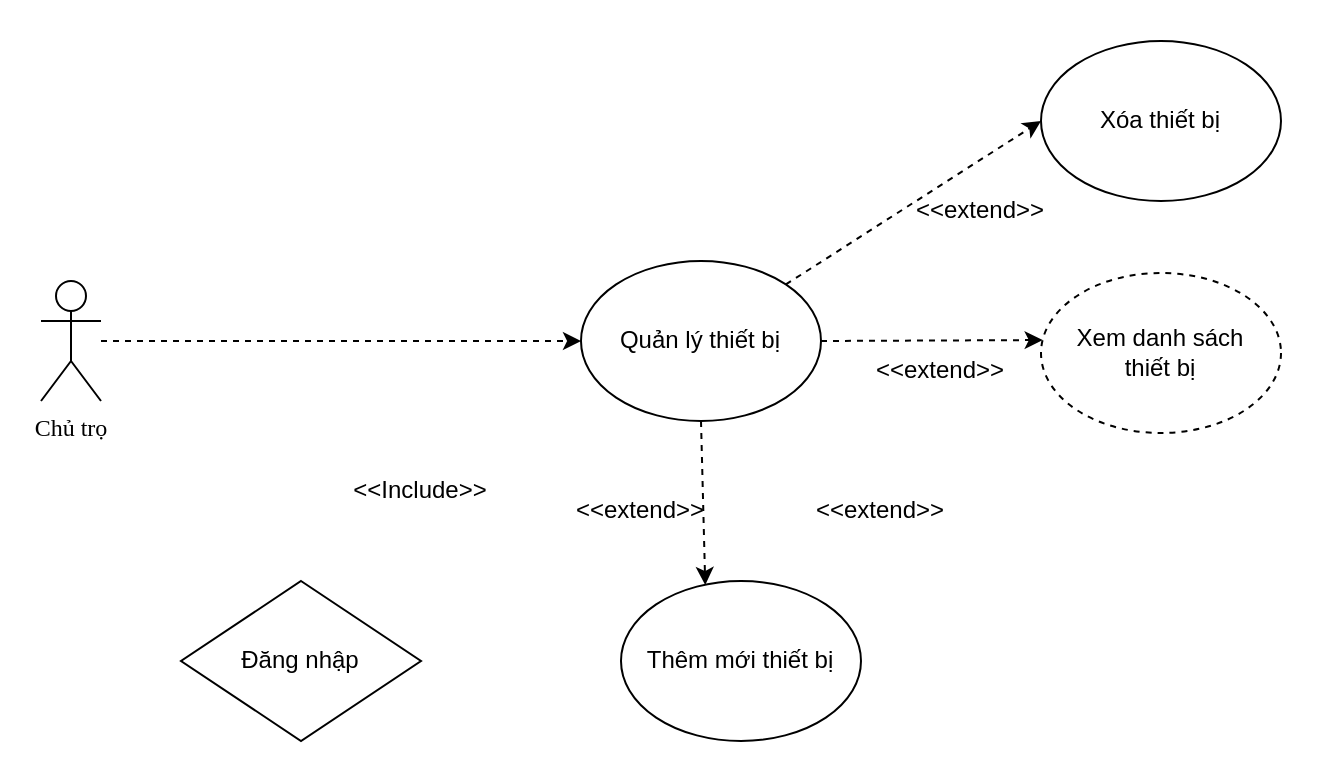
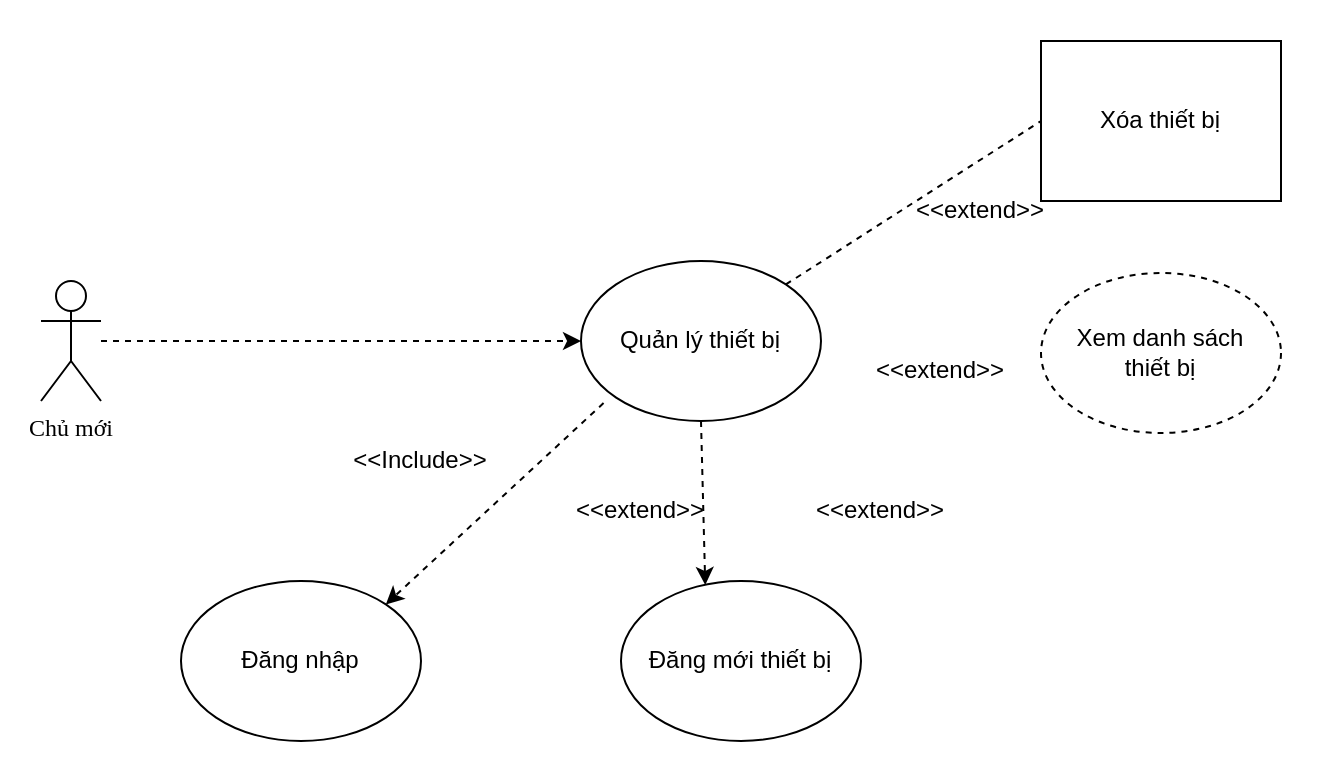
node "Xóa thiết bị": shape ellipse -> rectangle
edge "Quản lý thiết bị" -> "Xóa thiết bị": arrowhead classic -> none
edge "Quản lý thiết bị" -> "Xem danh sách thiết bị": removed
node "Chủ trọ": label "Chủ trọ" -> "Chủ mới"
node "<<Include>>": moved (421, 491) -> (421, 461)
edge "Quản lý thiết bị" -> "Đăng nhập": added
node "Đăng nhập": shape diamond -> ellipse
node "Thêm mới thiết bị": label "Thêm mới thiết bị" -> "Đăng mới thiết bị"
